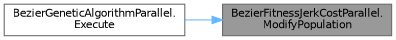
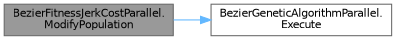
edge "BezierGeneticAlgorithmParallel. Execute" -> "BezierFitnessJerkCostParallel. ModifyPopulation": reversed
